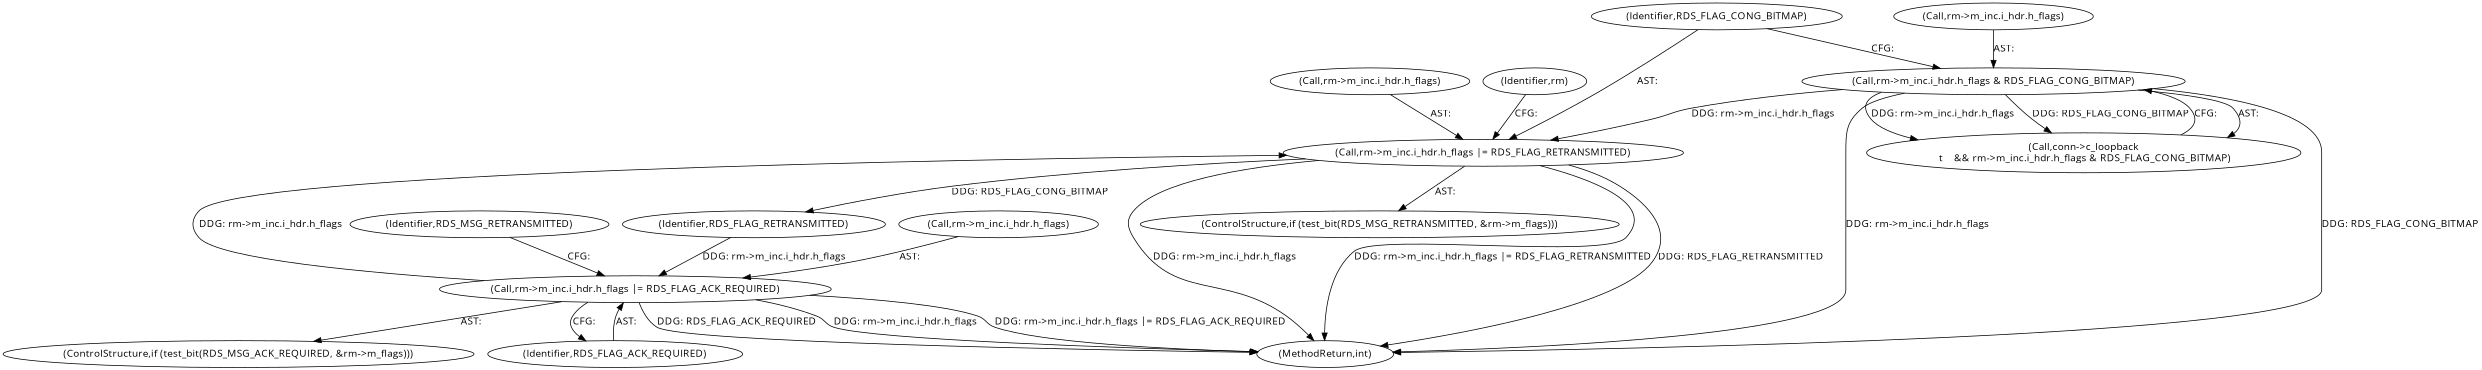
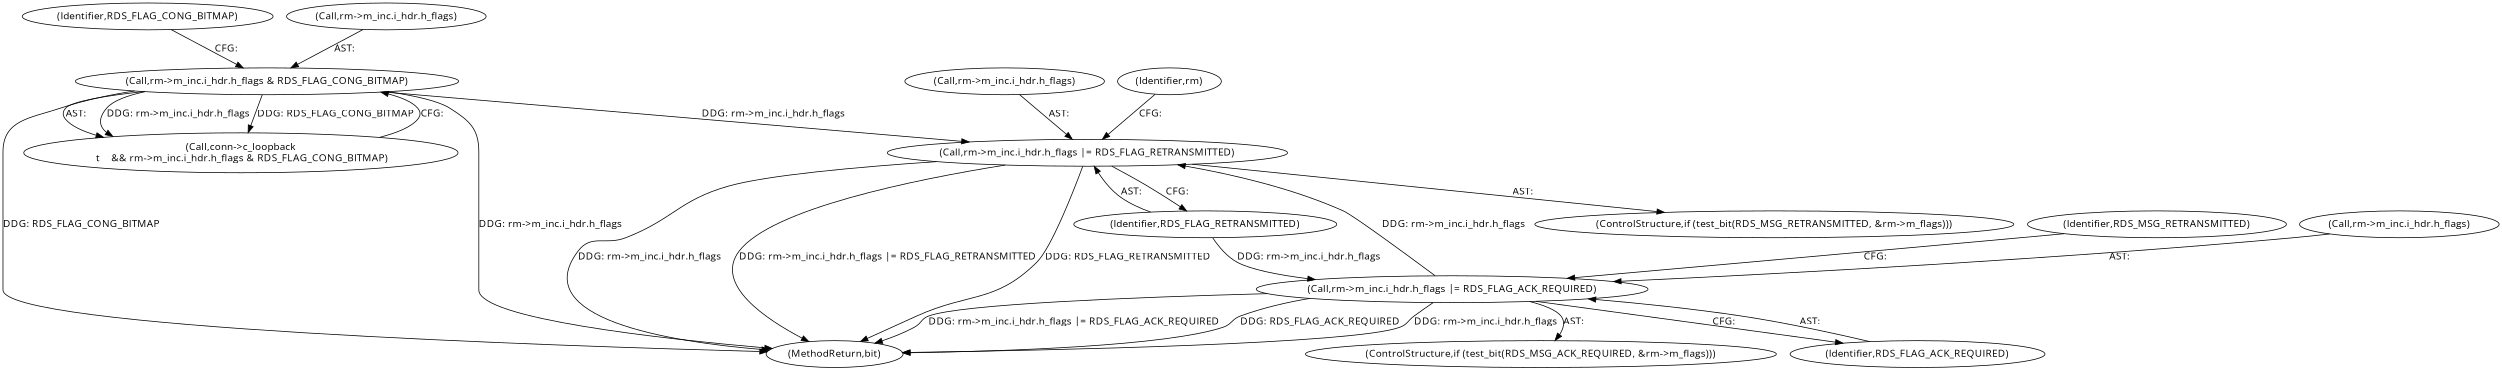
edge "(Identifier,RDS_FLAG_CONG_BITMAP)" -> "(Call,rm->m_inc.i_hdr.h_flags |= RDS_FLAG_RETRANSMITTED)": now "(Identifier,RDS_FLAG_RETRANSMITTED)" -> "(Call,rm->m_inc.i_hdr.h_flags |= RDS_FLAG_RETRANSMITTED)"
edge "(Call,rm->m_inc.i_hdr.h_flags |= RDS_FLAG_RETRANSMITTED)" -> "(Identifier,RDS_FLAG_RETRANSMITTED)": label "DDG: RDS_FLAG_CONG_BITMAP" -> "CFG: "
node "(MethodReturn,int)": label "(MethodReturn,int)" -> "(MethodReturn,bit)"
